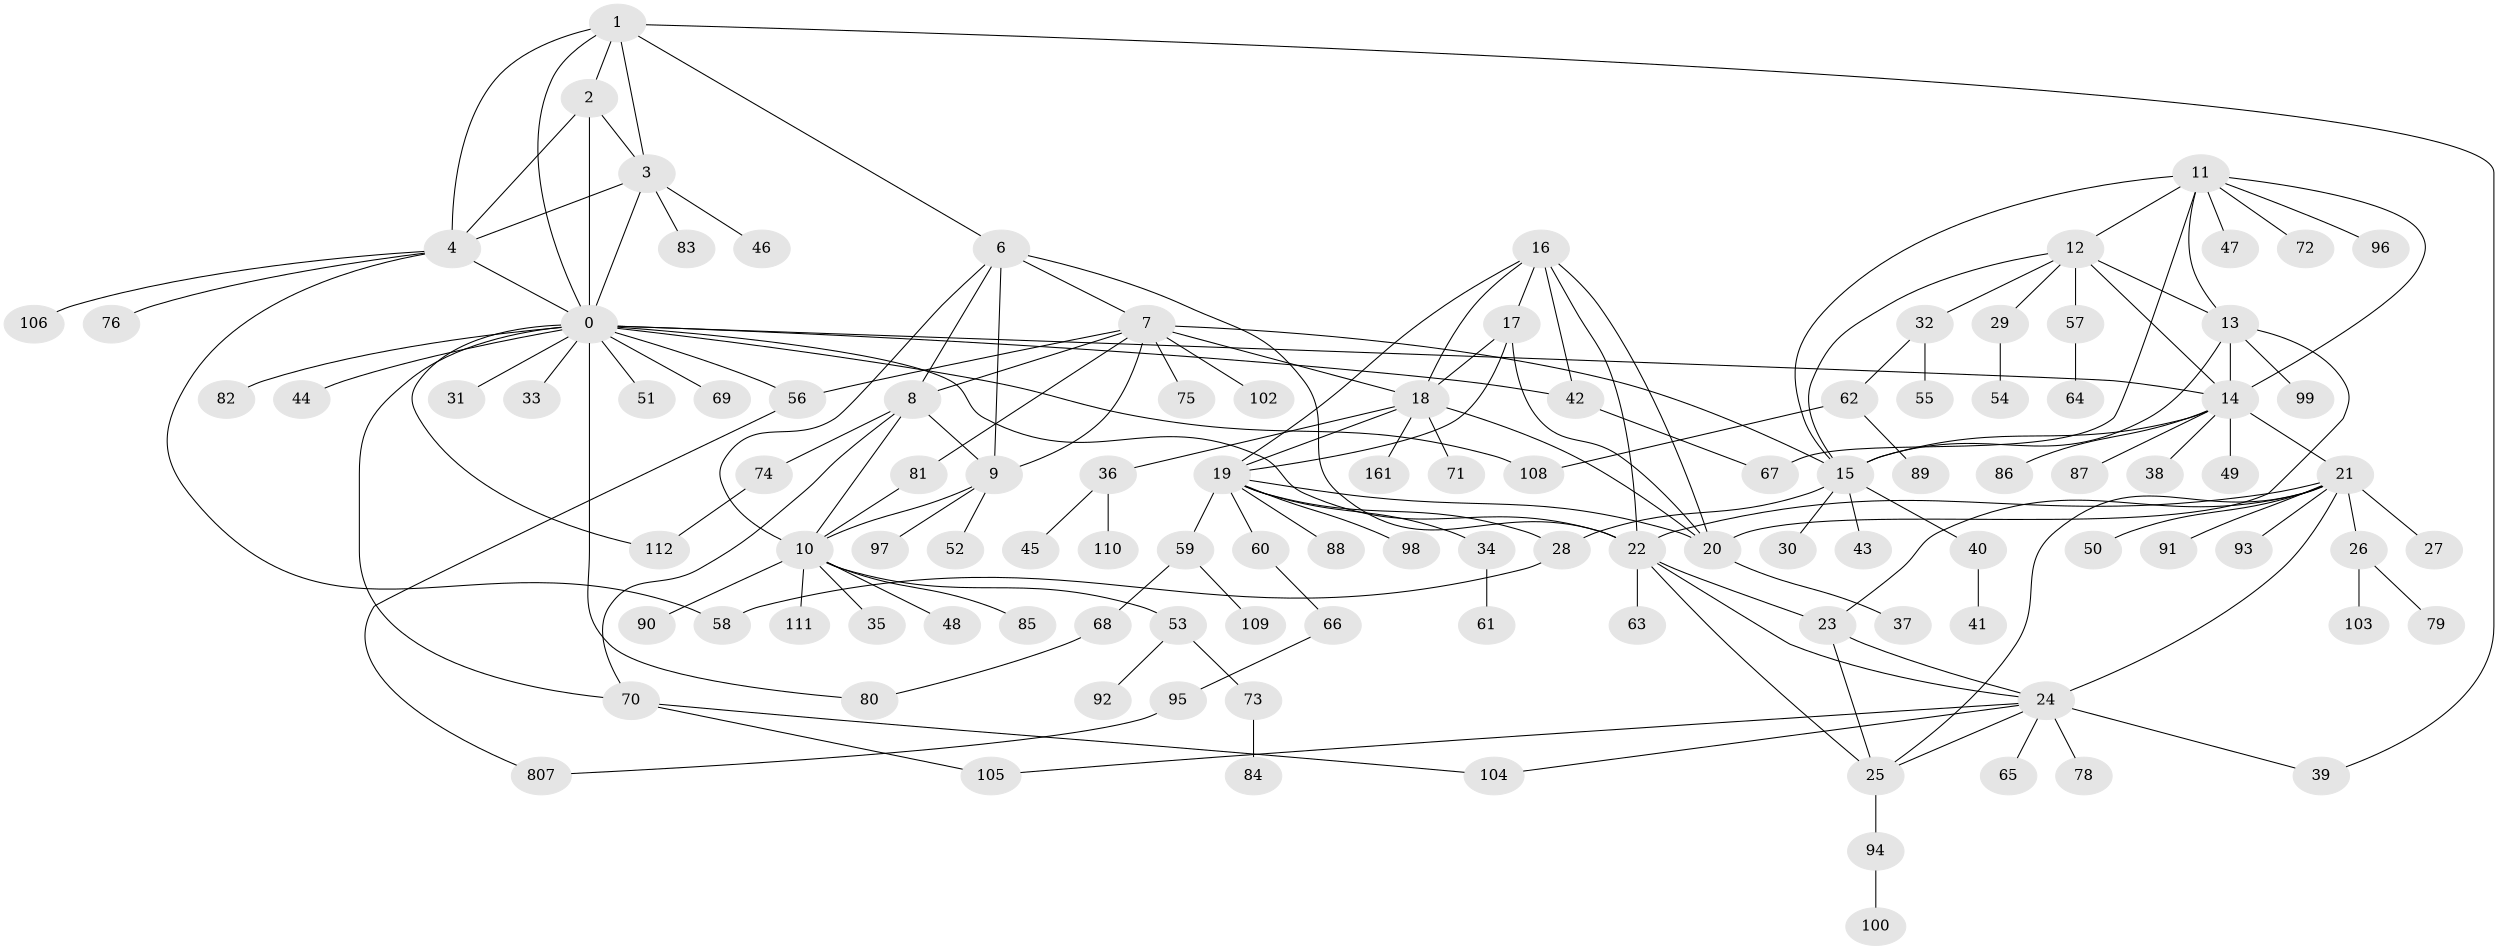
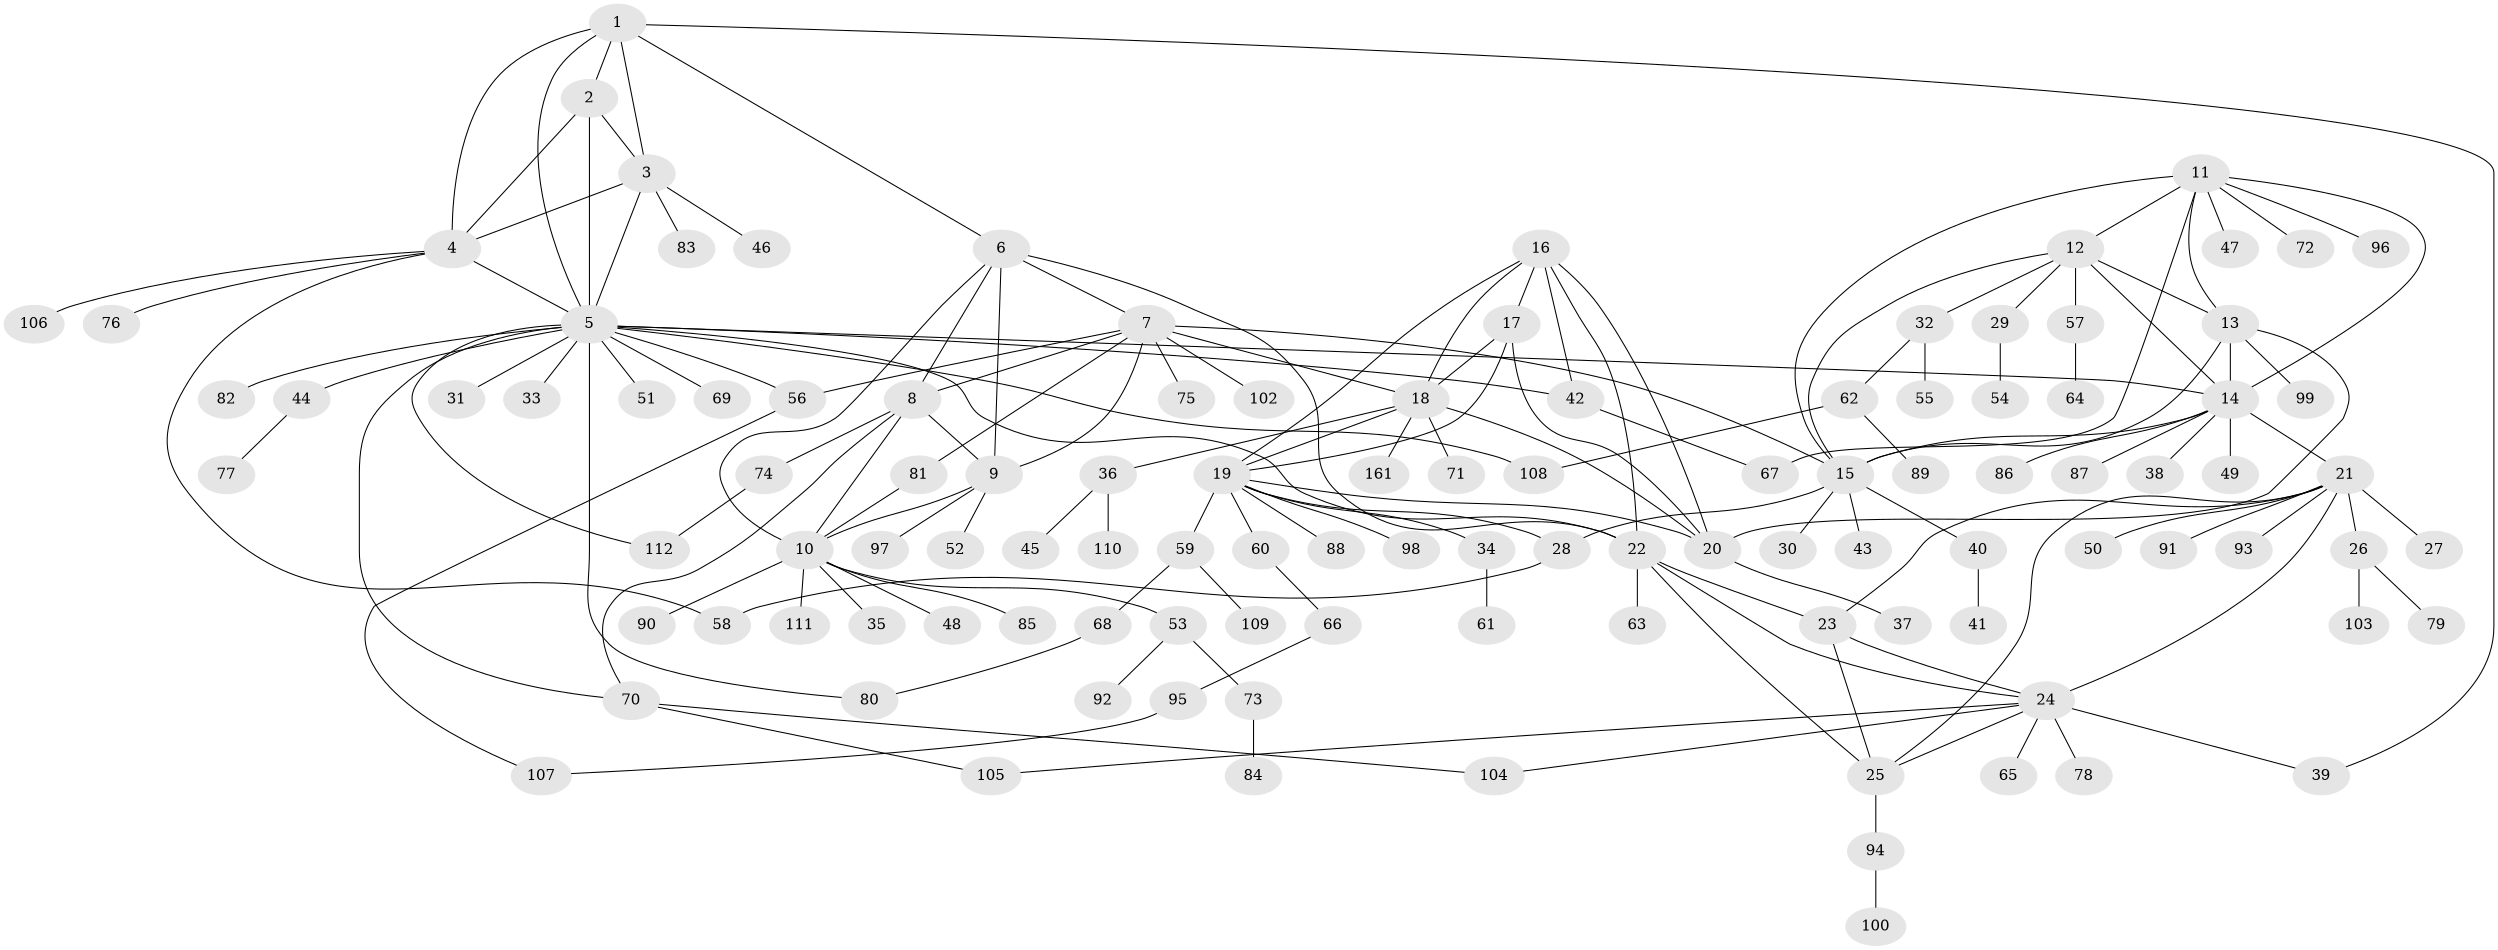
node "0": label "0" -> "5"
node "77": added
edge "21" -- "22": removed
node "807": label "807" -> "107"
